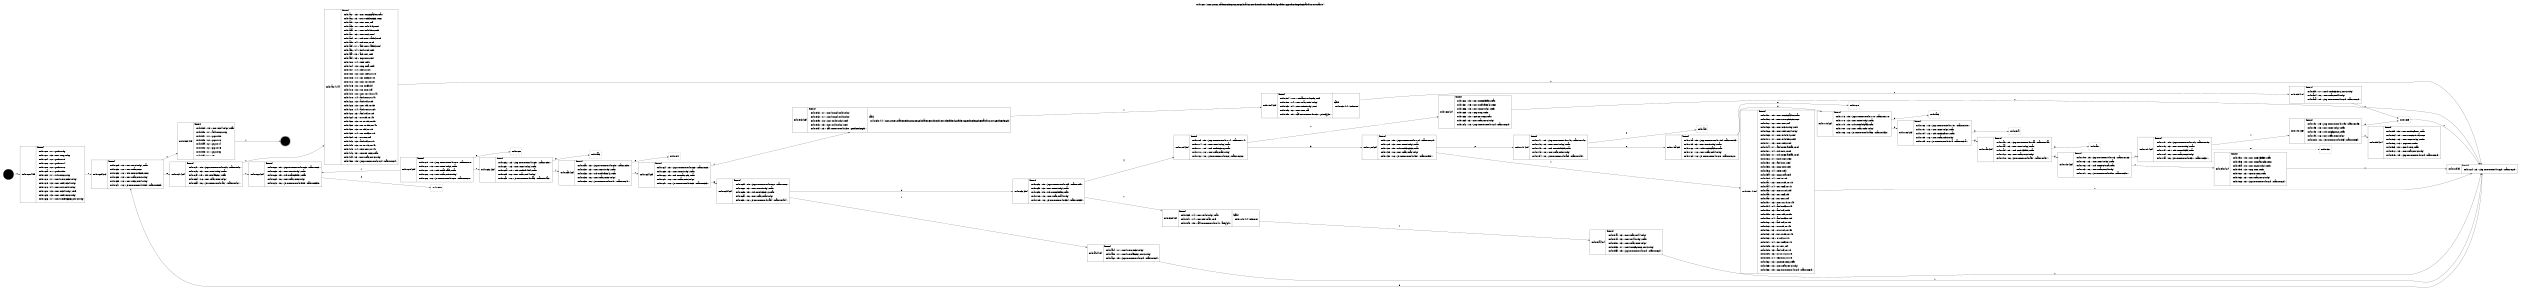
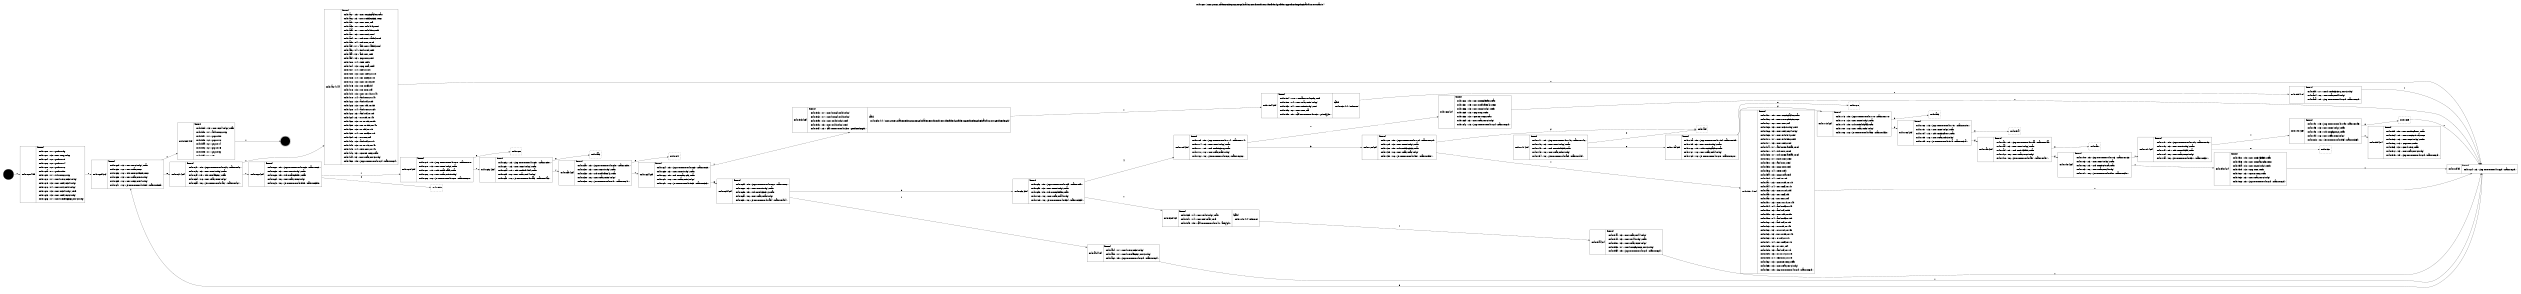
edge "0x4019fd [18]" -> "0x401809": now "0x4019fd [18]" -> "0x401c1f [5]"
edge "0x401728 [25]" -> "0x401741 [25]": now "0x401728 [25]" -> "0x401a0f"
edge "0x401679 [25]" -> "0x401660 [25]": reversed
